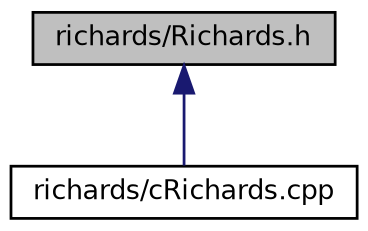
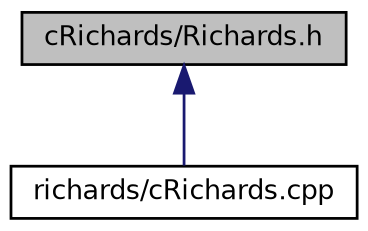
node "richards/Richards.h": label "richards/Richards.h" -> "cRichards/Richards.h"
